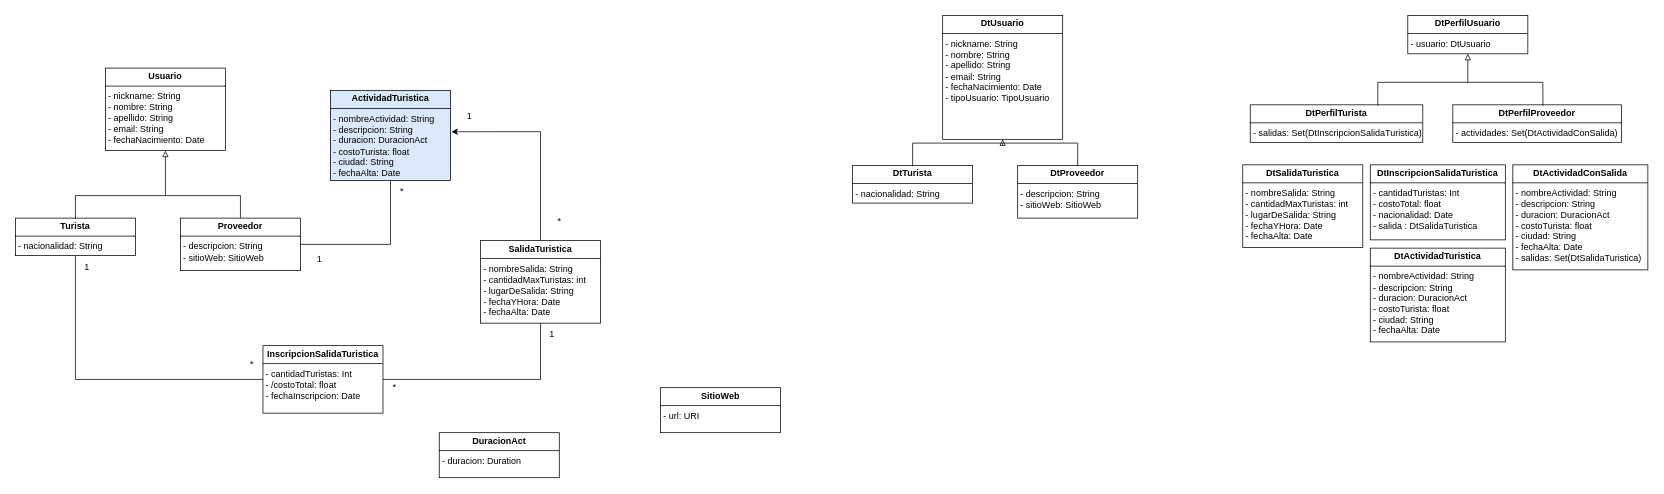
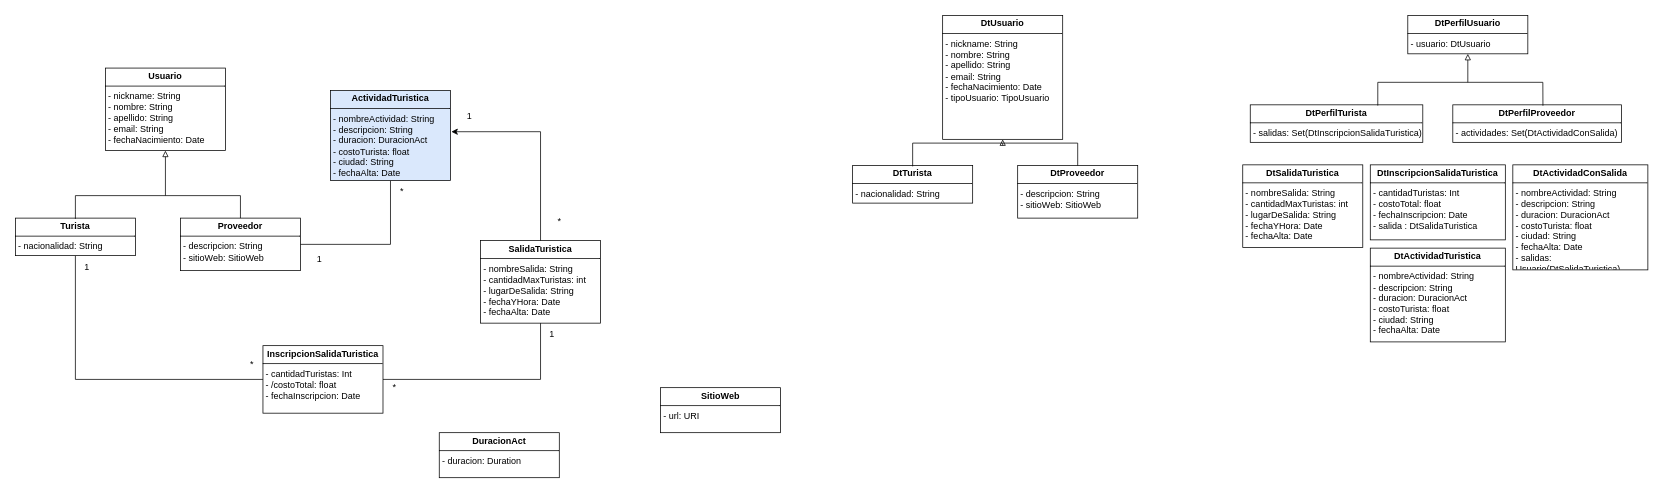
node "DtInscripcionSalidaTuristica - cantidadTuristas: Int - costoTotal: float - nacionalidad: Date - salida : DtSalidaTuristica": label "DtInscripcionSalidaTuristica - cantidadTuristas: Int - costoTotal: float - nacionalidad: Date - salida : DtSalidaTuristica" -> "DtInscripcionSalidaTuristica - cantidadTuristas: Int - costoTotal: float - fechaInscripcion: Date - salida : DtSalidaTuristica"
node "DtActividadConSalida - nombreActividad: String - descripcion: String - duracion: DuracionAct - costoTurista: float - ciudad: String - fechaAlta: Date - salidas: Set(DtSalidaTuristica)": label "DtActividadConSalida - nombreActividad: String - descripcion: String - duracion: DuracionAct - costoTurista: float - ciudad: String - fechaAlta: Date - salidas: Set(DtSalidaTuristica)" -> "DtActividadConSalida - nombreActividad: String - descripcion: String - duracion: DuracionAct - costoTurista: float - ciudad: String - fechaAlta: Date - salidas: Usuario(DtSalidaTuristica)"
